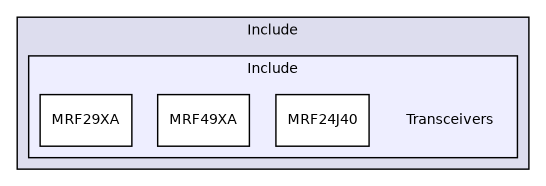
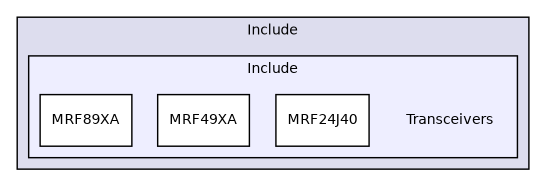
node "MRF29XA": label "MRF29XA" -> "MRF89XA"
